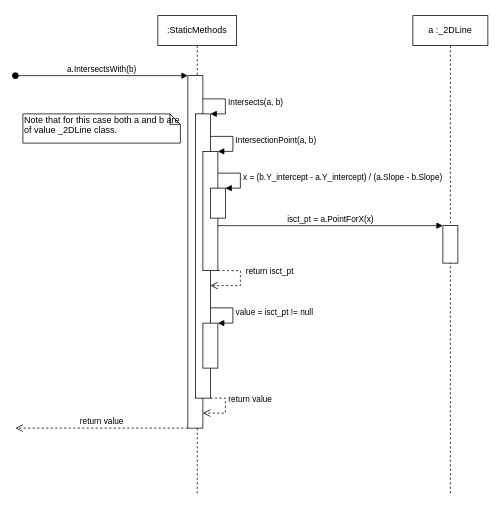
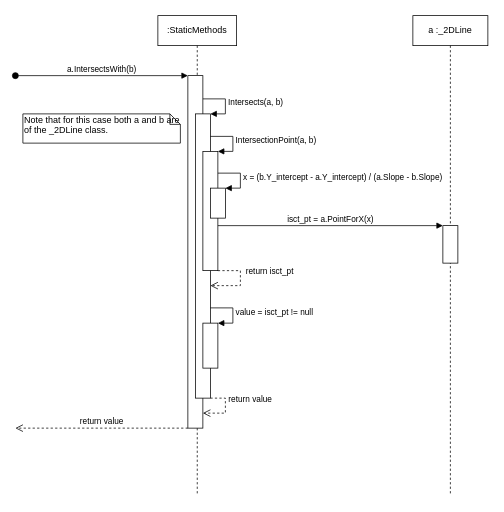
node "Note that for this case both a and b are of value _2DLine class.": label "Note that for this case both a and b are of value _2DLine class." -> "Note that for this case both a and b are of the _2DLine class."
